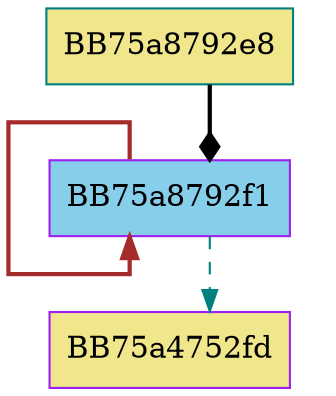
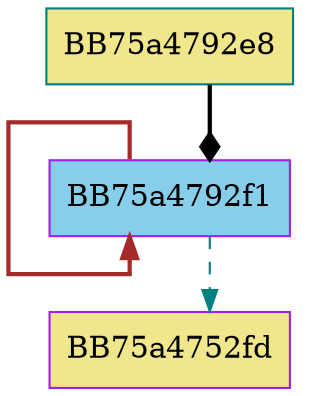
node "BB75a8792e8": label "BB75a8792e8" -> "BB75a4792e8"
node "BB75a8792f1": label "BB75a8792f1" -> "BB75a4792f1"
